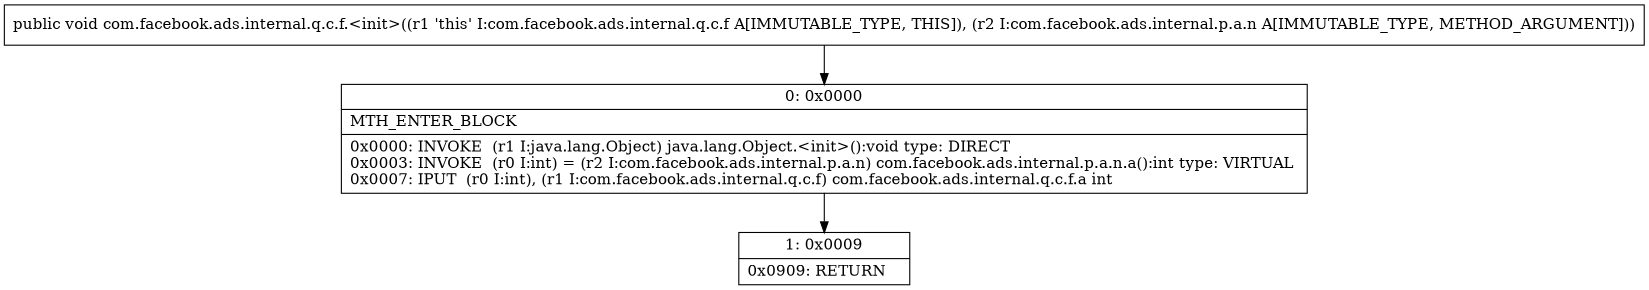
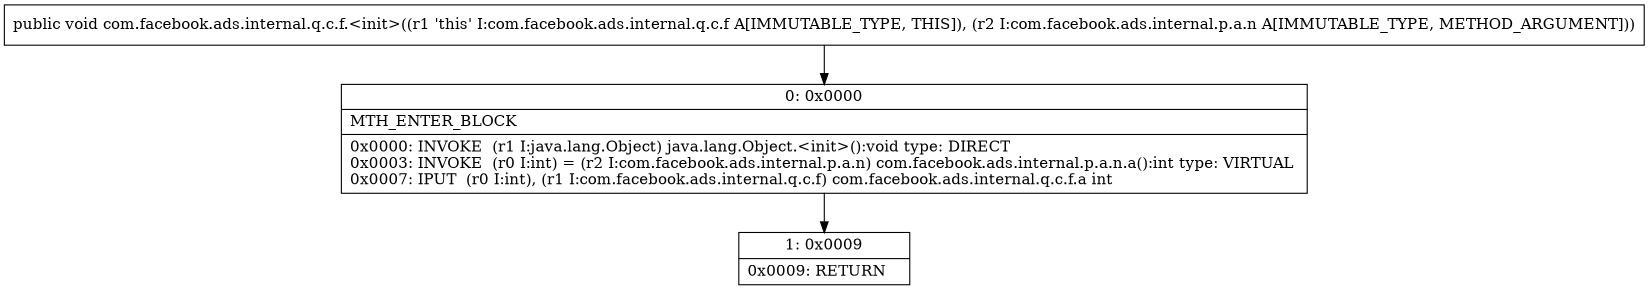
node "1: 0x0009": text "0x0909: RETURN" -> "0x0009: RETURN"
